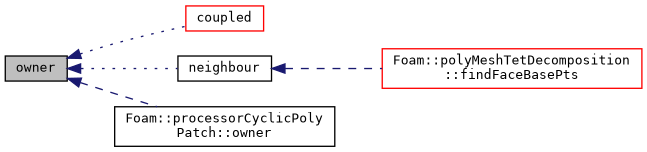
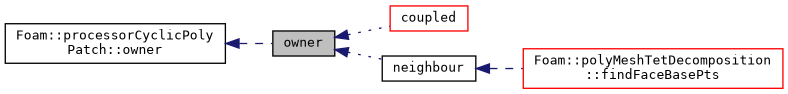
edge "Foam::processorCyclicPoly Patch::owner" -> "owner": reversed
